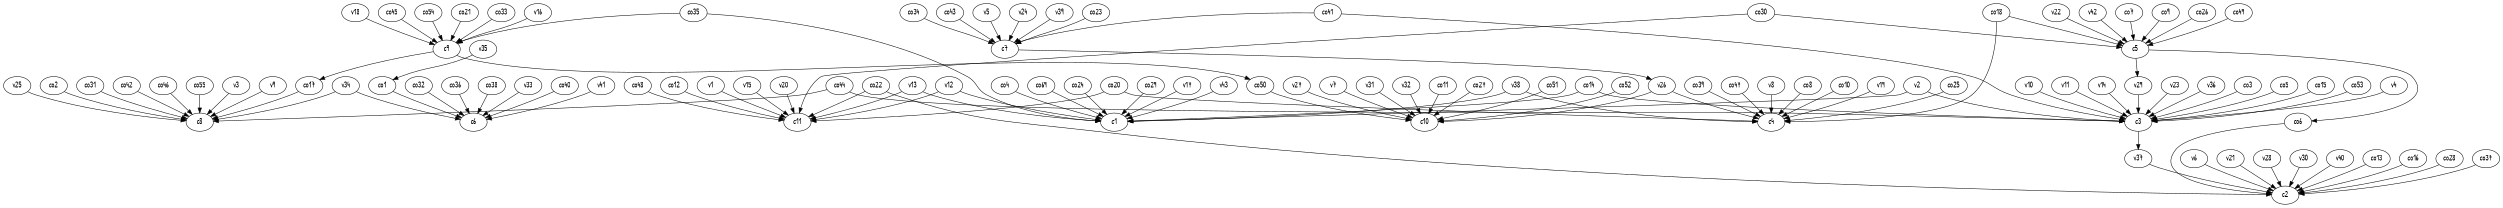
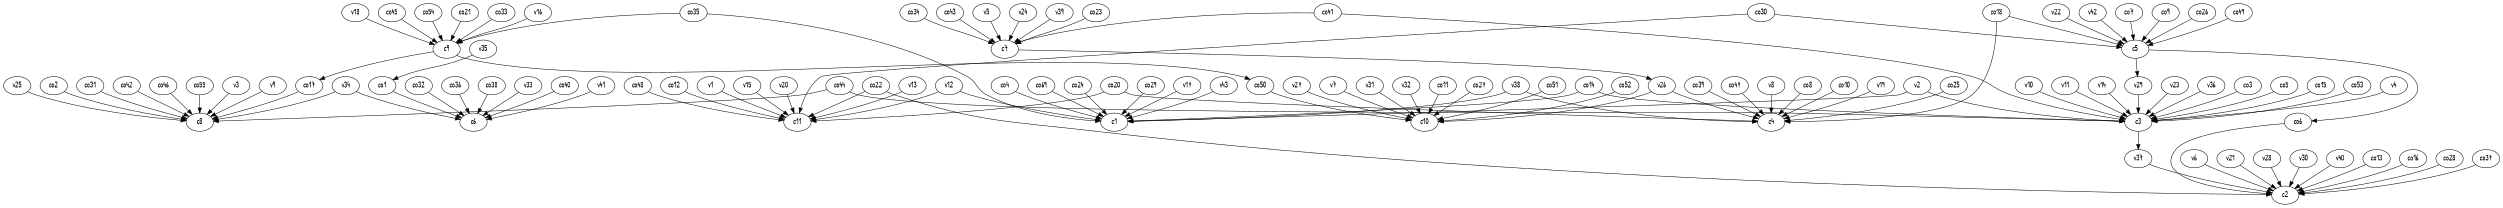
edge "v13" -> "c1": removed
